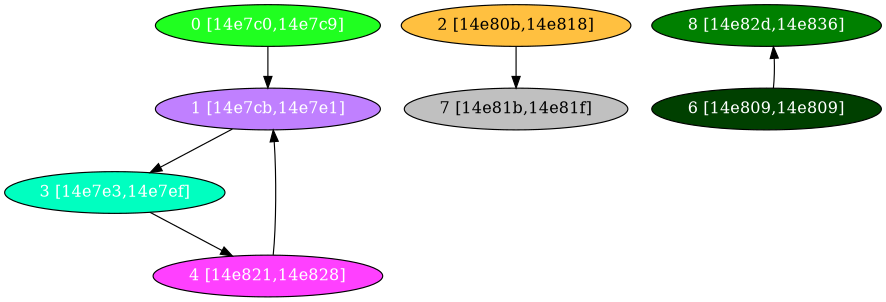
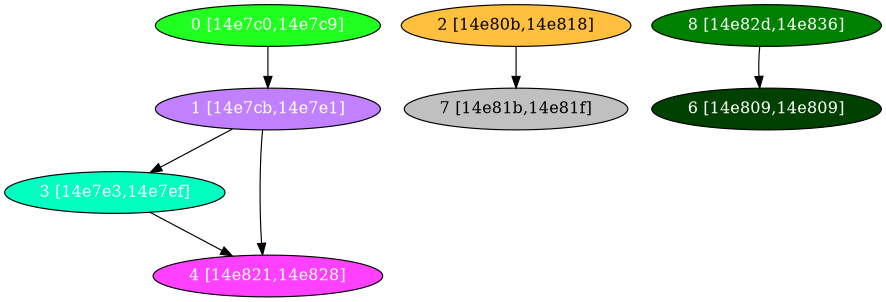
edge "6 [14e809,14e809]" -> "8 [14e82d,14e836]": reversed
edge "4 [14e821,14e828]" -> "1 [14e7cb,14e7e1]": reversed
